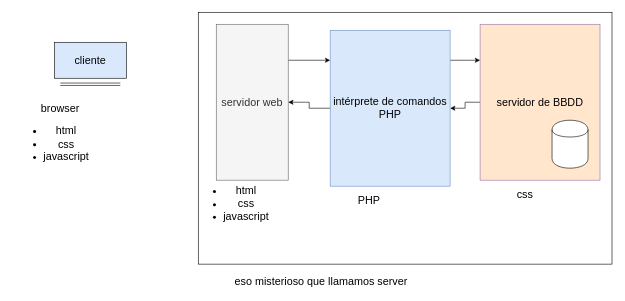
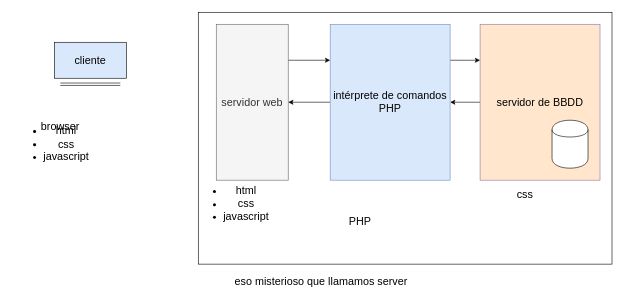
node "browser": moved (60, 108) -> (60, 126)
node "intérprete de comandos PHP": moved (390, 108) -> (390, 102)
node "PHP": moved (369, 201) -> (360, 222)
